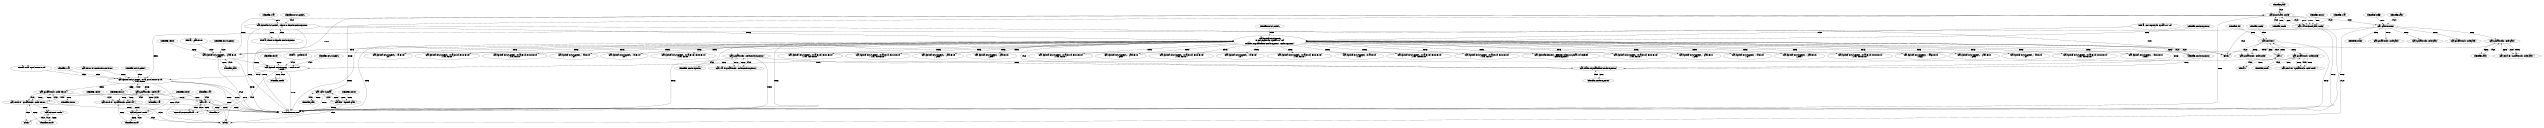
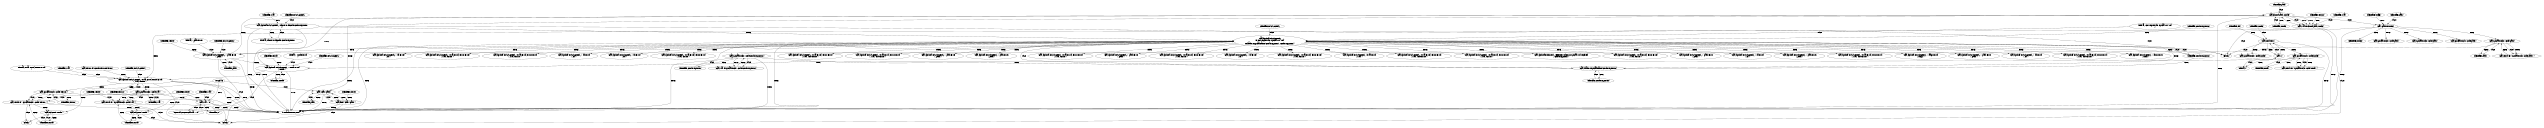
node "1002346": added
node "(Call,(char*)syscall)": label "(Call,(char*)syscall)" -> "(Call,(char*)path)"
node "(Call,free( (dprintf*)path ))": label "(Call,free( (dprintf*)path ))" -> "(Call,free( (char*)path ))"
